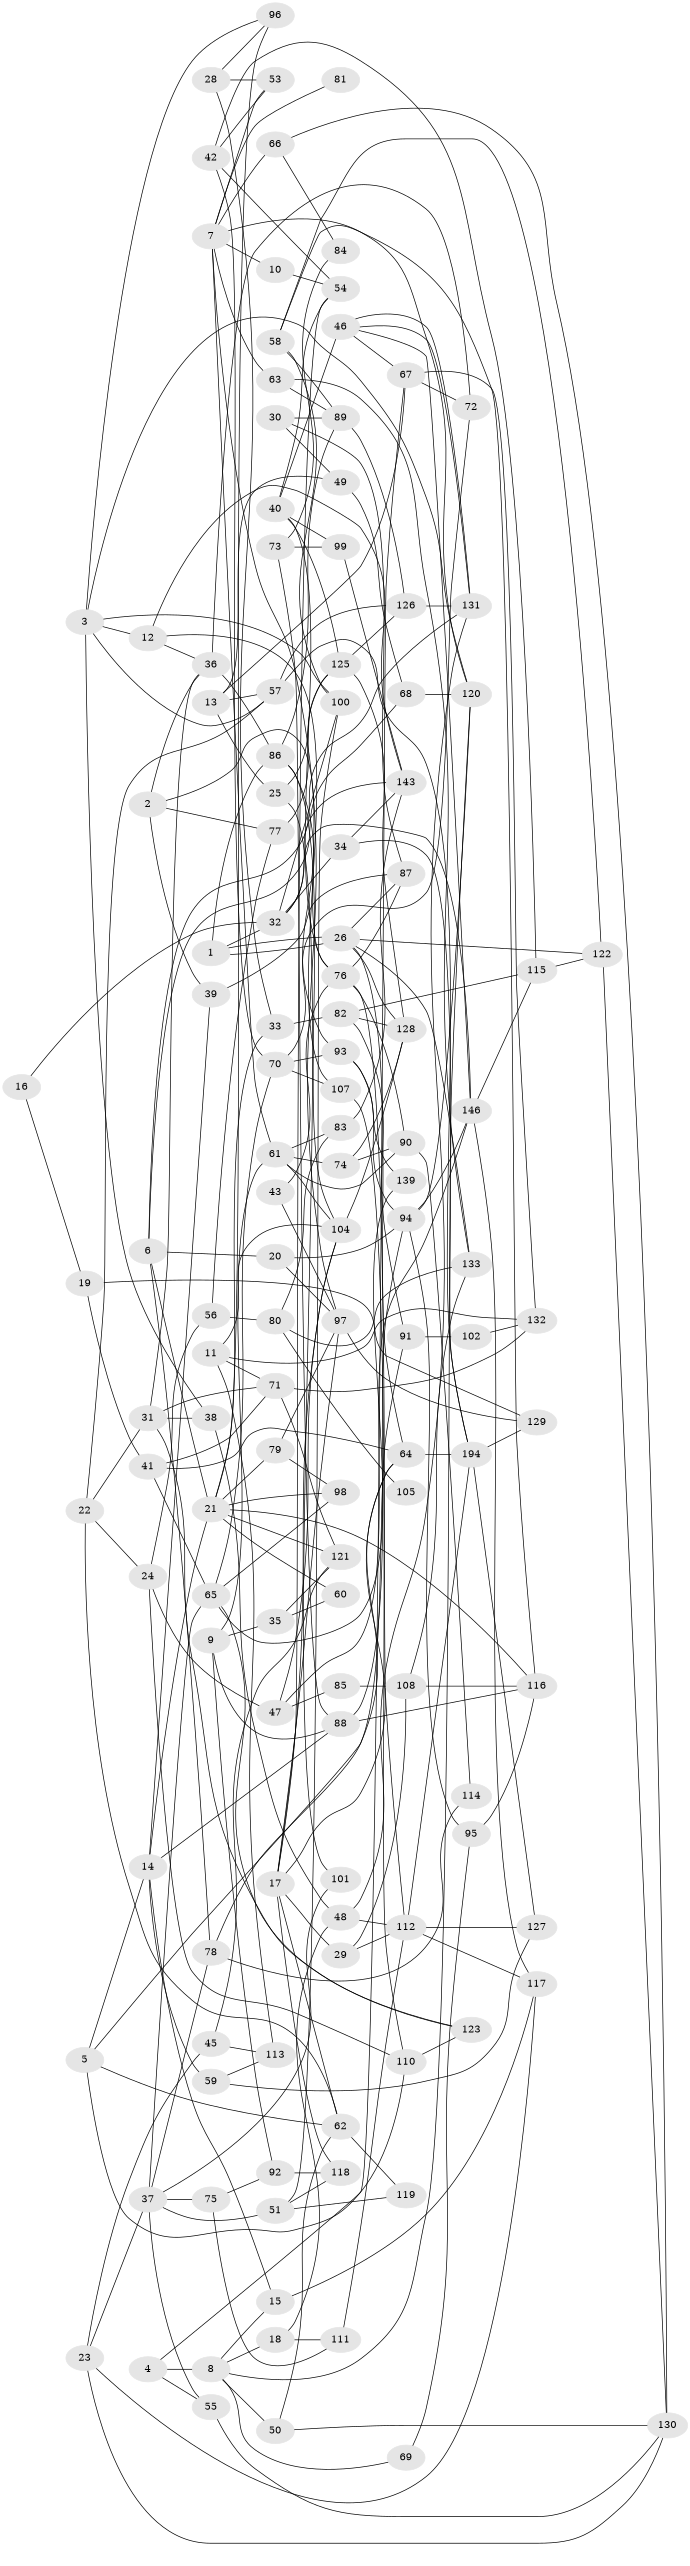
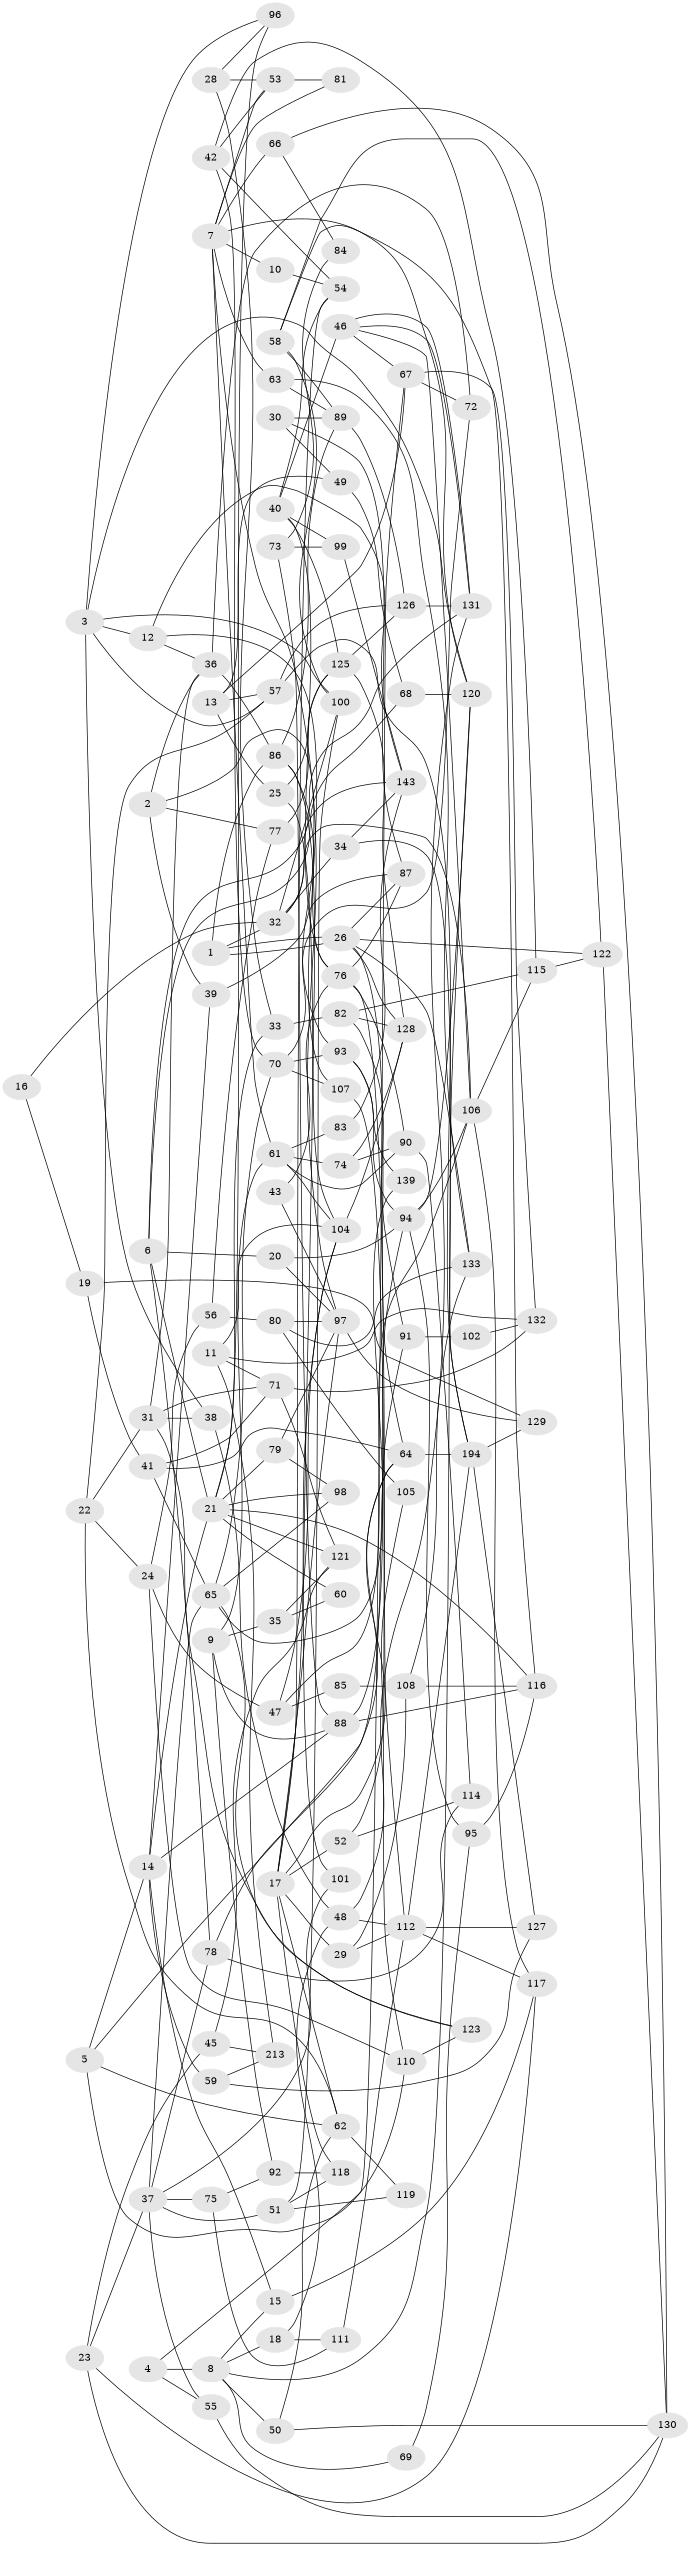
edge "53" -- "81": added
node "146": label "146" -> "106"
edge "83" -- "80": now "97" -- "80"
node "52": added
node "113": label "113" -> "213"
